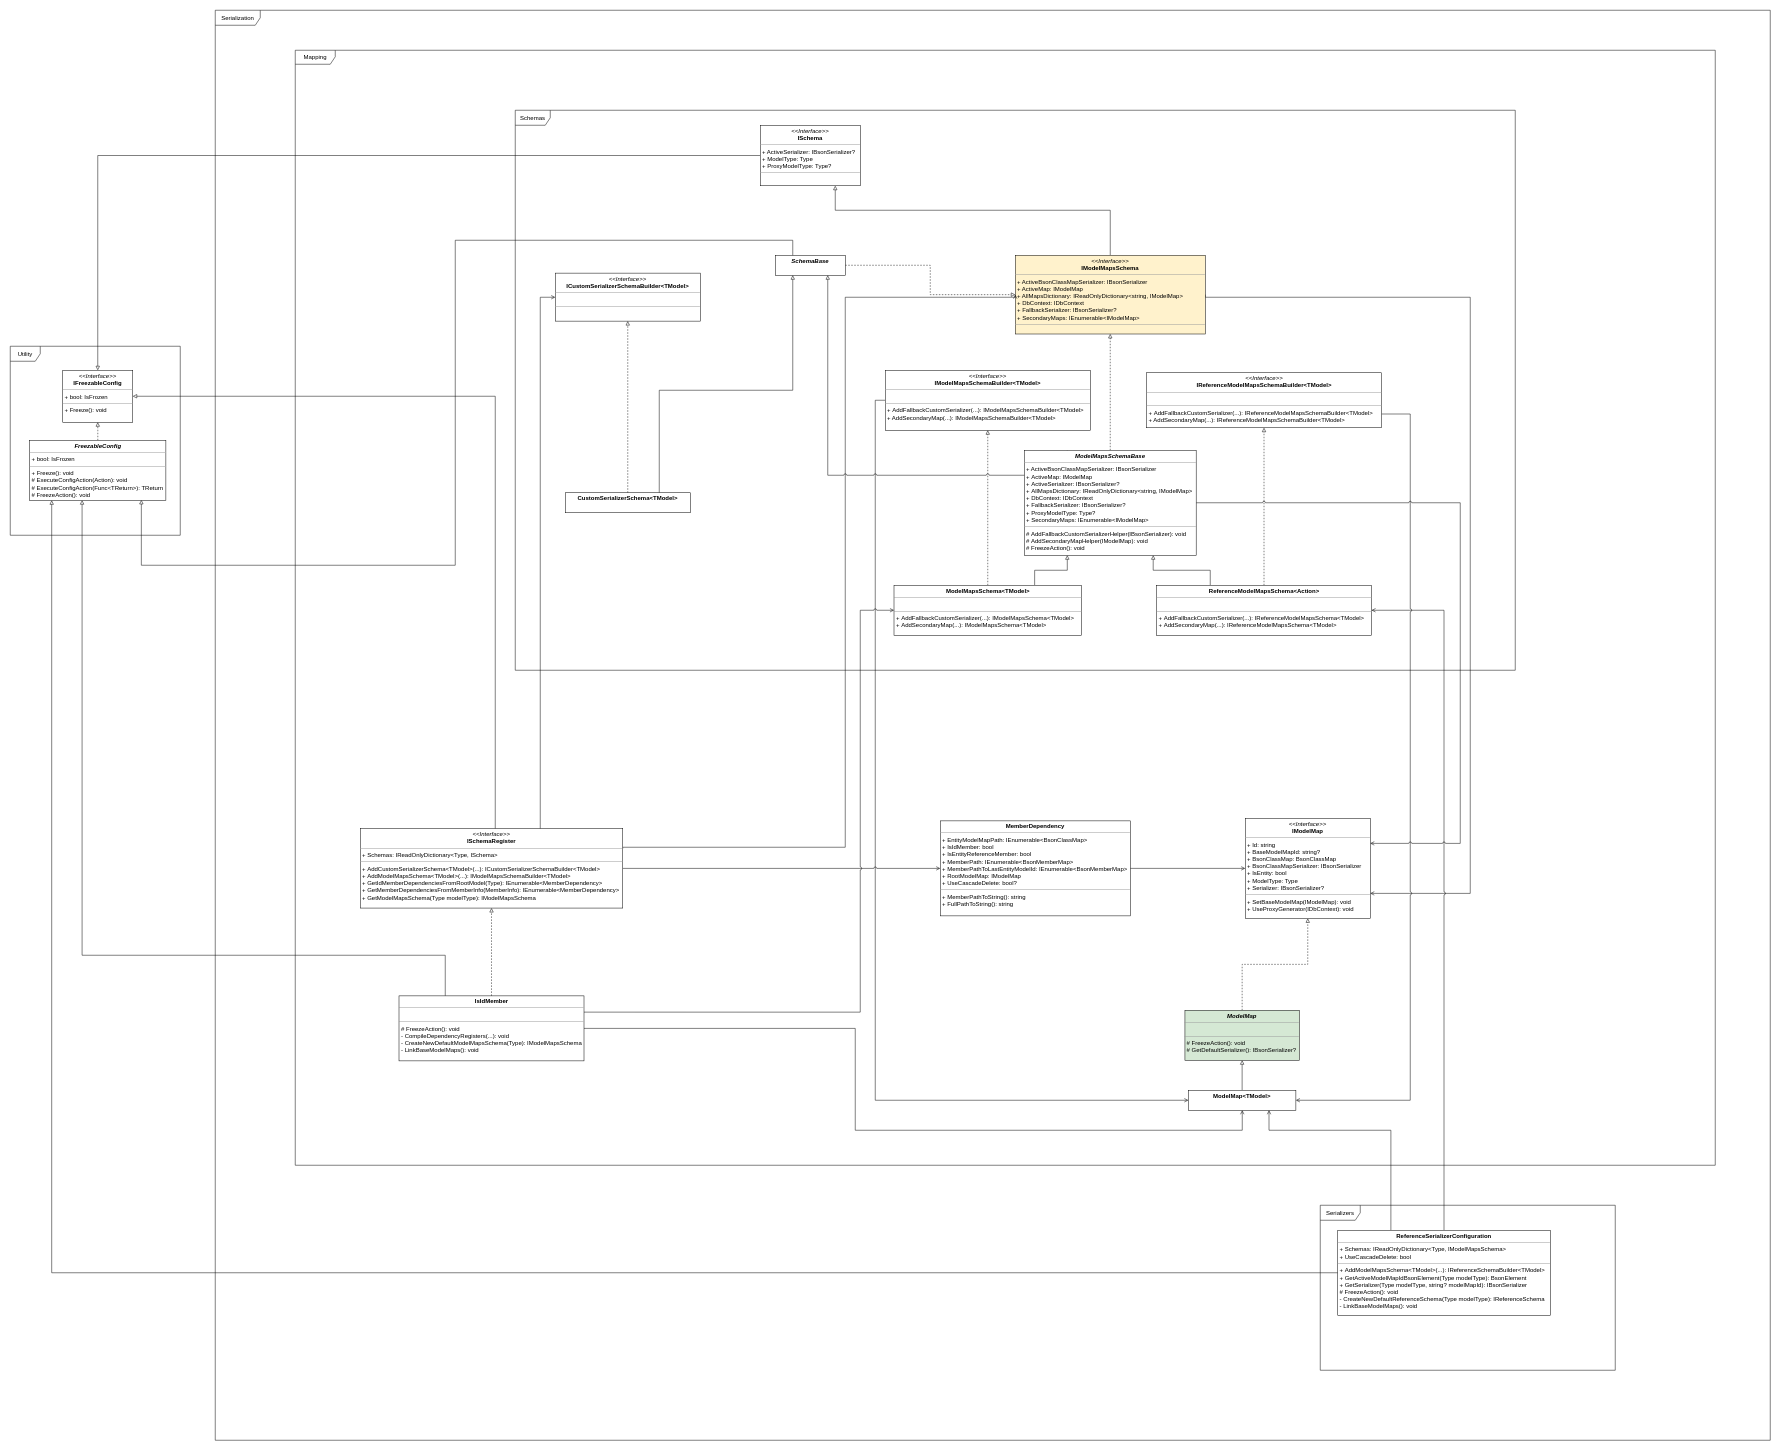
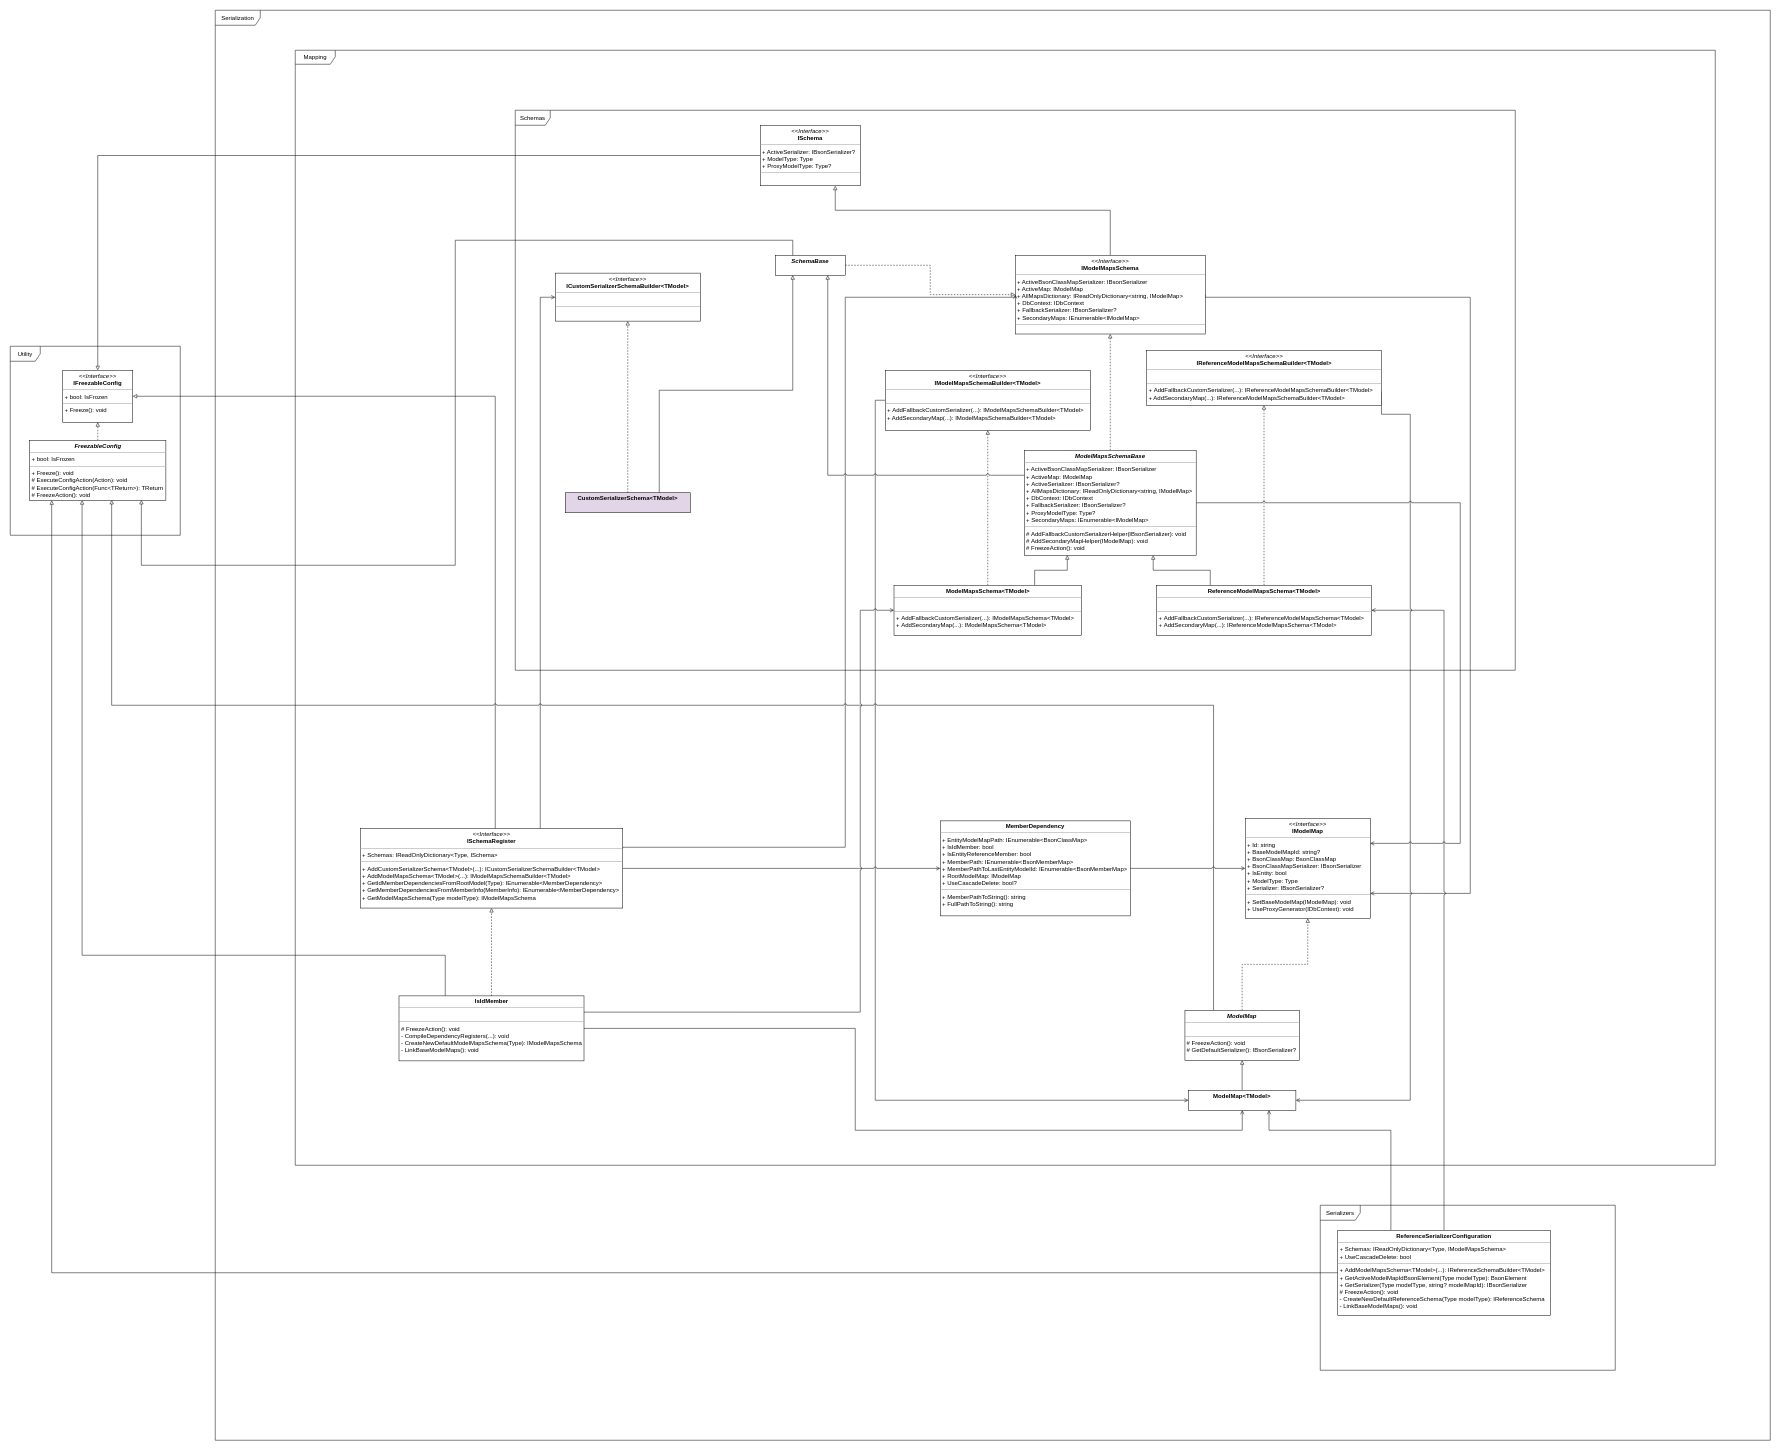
node "<<Interface>> IModelMapsSchema + ActiveBsonClassMapSerializer: IBsonSerializer + ActiveMap: IModelMap + AllMapsDictionary: IReadOnlyDictionary<string, IModelMap> + DbContext: IDbContext + FallbackSerializer: IBsonSerializer? + SecondaryMaps: IEnumerable<IModelMap>": fillcolor #fff2cc -> #ffffff
node "<<Interface>> IReferenceModelMapsSchemaBuilder<TModel> + AddFallbackCustomSerializer(...): IReferenceModelMapsSchemaBuilder<TModel> + AddSecondaryMap(...): IReferenceModelMapsSchemaBuilder<TModel>": moved (1264, 400) -> (1264, 378)
node "CustomSerializerSchema<TModel>": fillcolor #ffffff -> #e1d5e7
node "ReferenceModelMapsSchema<Action> + AddFallbackCustomSerializer(...): IReferenceModelMapsSchema<TModel> + AddSecondaryMap(...): IReferenceModelMapsSchema<TModel>": label "ReferenceModelMapsSchema<Action> + AddFallbackCustomSerializer(...): IReferenceModelMapsSchema<TModel> + AddSecondaryMap(...): IReferenceModelMapsSchema<TModel>" -> "ReferenceModelMapsSchema<TModel> + AddFallbackCustomSerializer(...): IReferenceModelMapsSchema<TModel> + AddSecondaryMap(...): IReferenceModelMapsSchema<TModel>"
edge "ModelMap # FreezeAction(): void # GetDefaultSerializer(): IBsonSerializer?" -> "FreezableConfig + bool: IsFrozen + Freeze(): void # ExecuteConfigAction(Action): void # ExecuteConfigAction(Func<TReturn>): TReturn # FreezeAction(): void": added
node "ModelMap # FreezeAction(): void # GetDefaultSerializer(): IBsonSerializer?": fillcolor #d5e8d4 -> #ffffff
